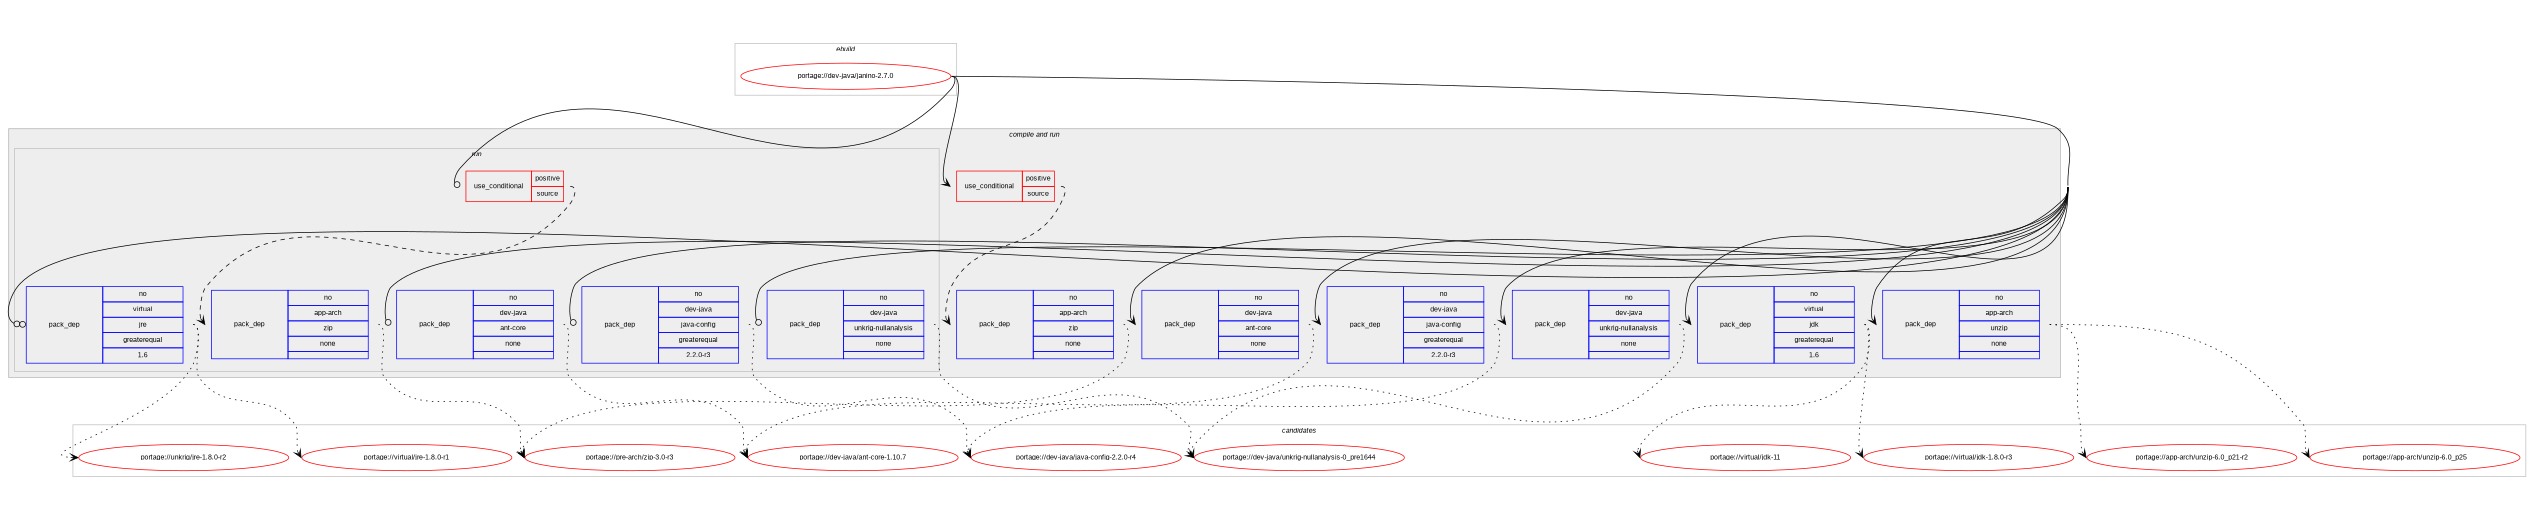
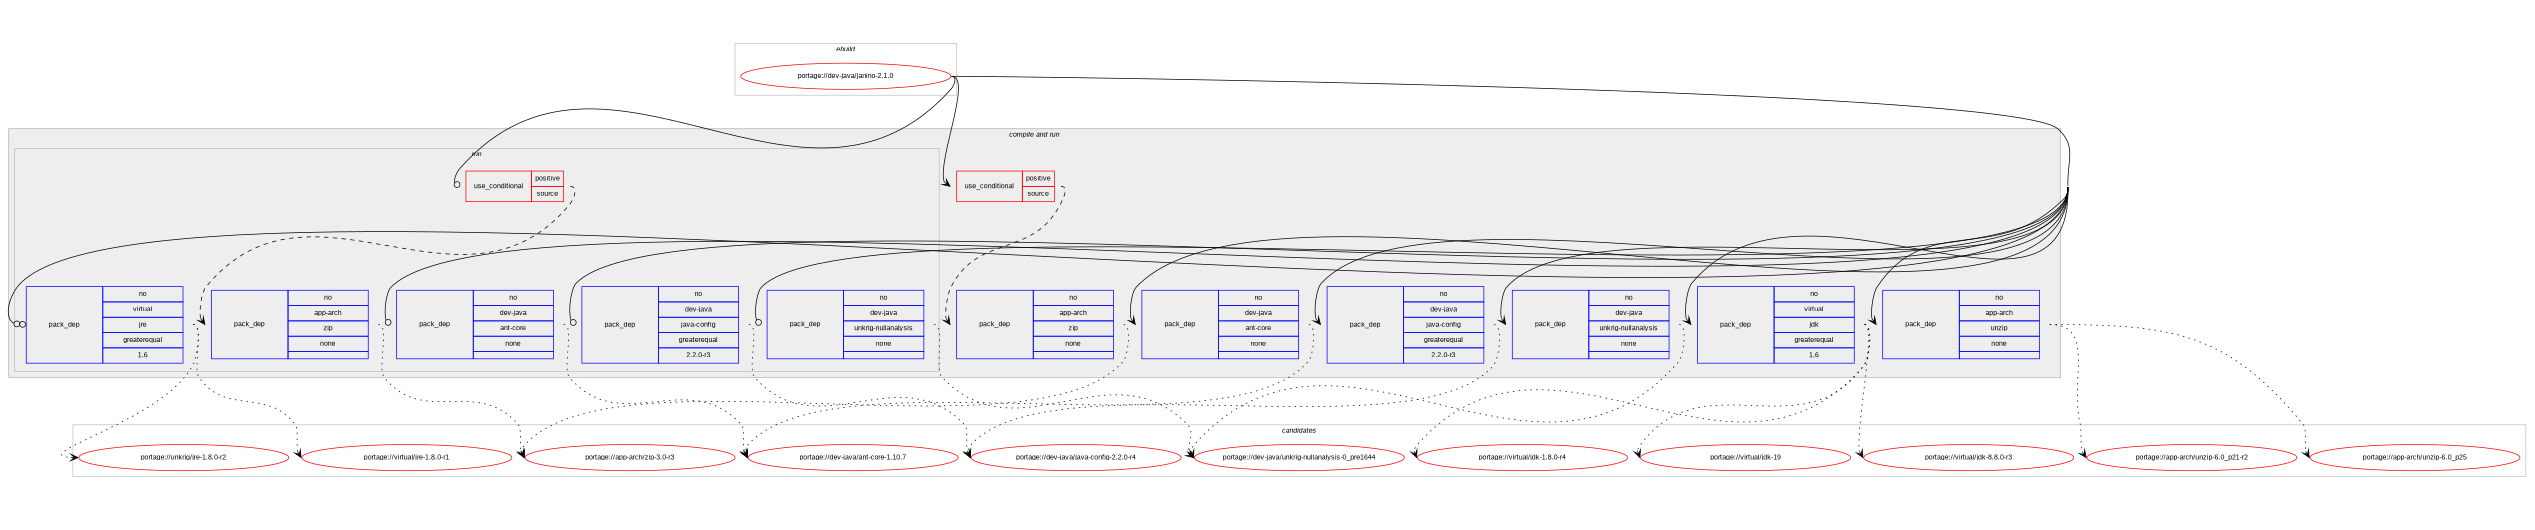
node "portage://dev-java/janino-2.7.0": label "portage://dev-java/janino-2.7.0" -> "portage://dev-java/janino-2.1.0"
node "portage://pre-arch/zip-3.0-r3": label "portage://pre-arch/zip-3.0-r3" -> "portage://app-arch/zip-3.0-r3"
node "portage://virtual/jdk-1.8.0-r4": added
node "portage://virtual/jdk-11": label "portage://virtual/jdk-11" -> "portage://virtual/jdk-19"
node "portage://virtual/jdk-1.8.0-r3": label "portage://virtual/jdk-1.8.0-r3" -> "portage://virtual/jdk-8.8.0-r3"
